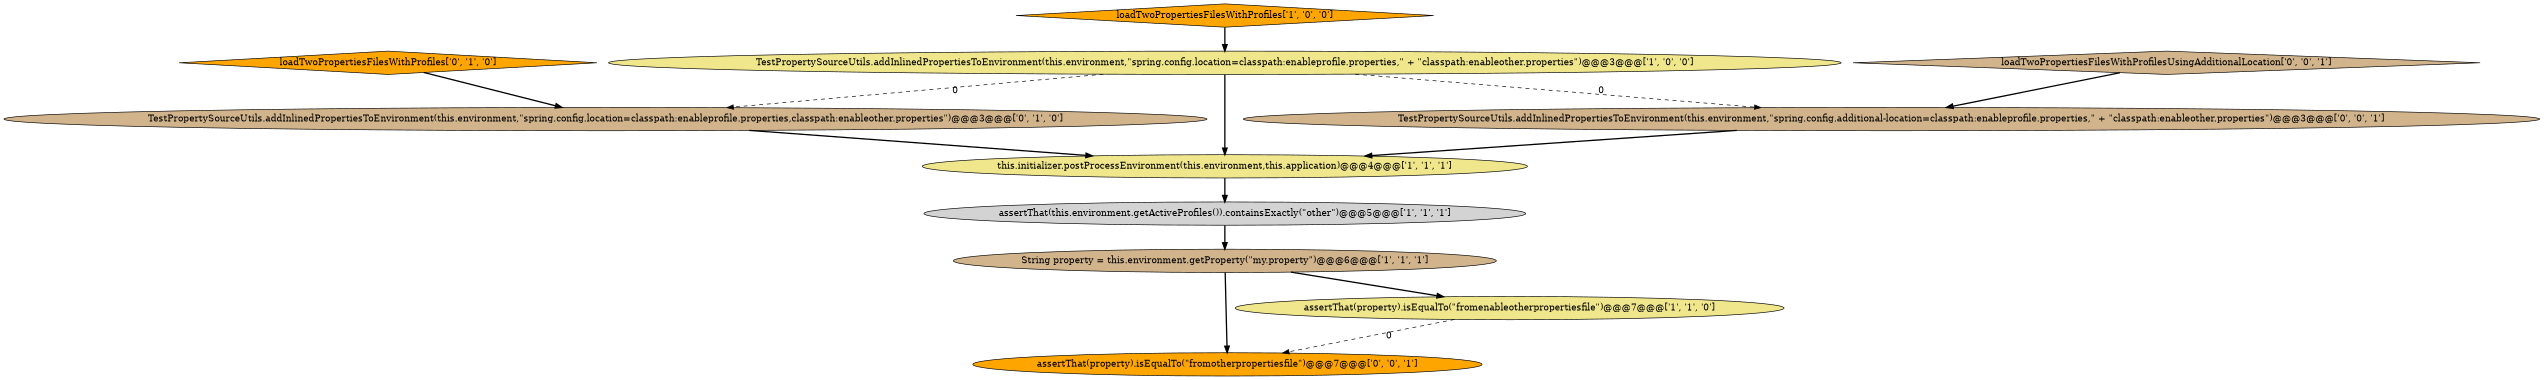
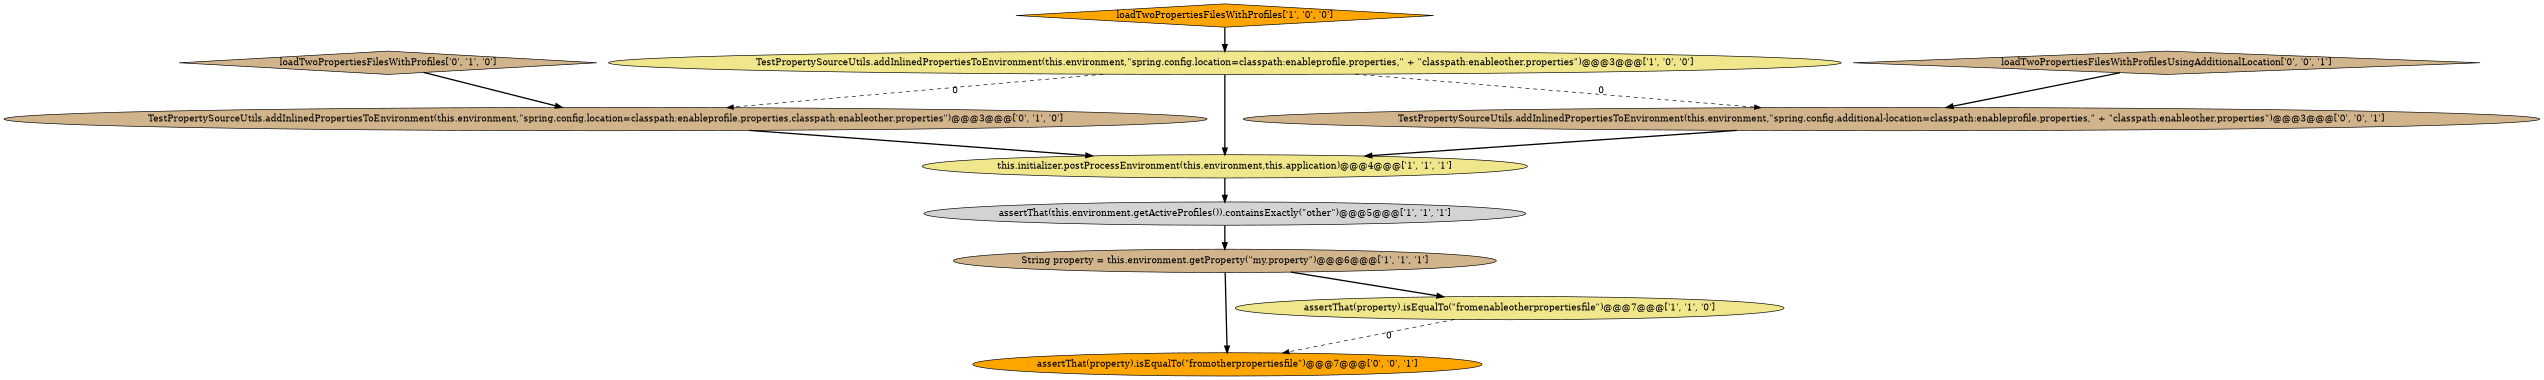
node "loadTwoPropertiesFilesWithProfiles['0', '1', '0']": fillcolor orange -> tan
